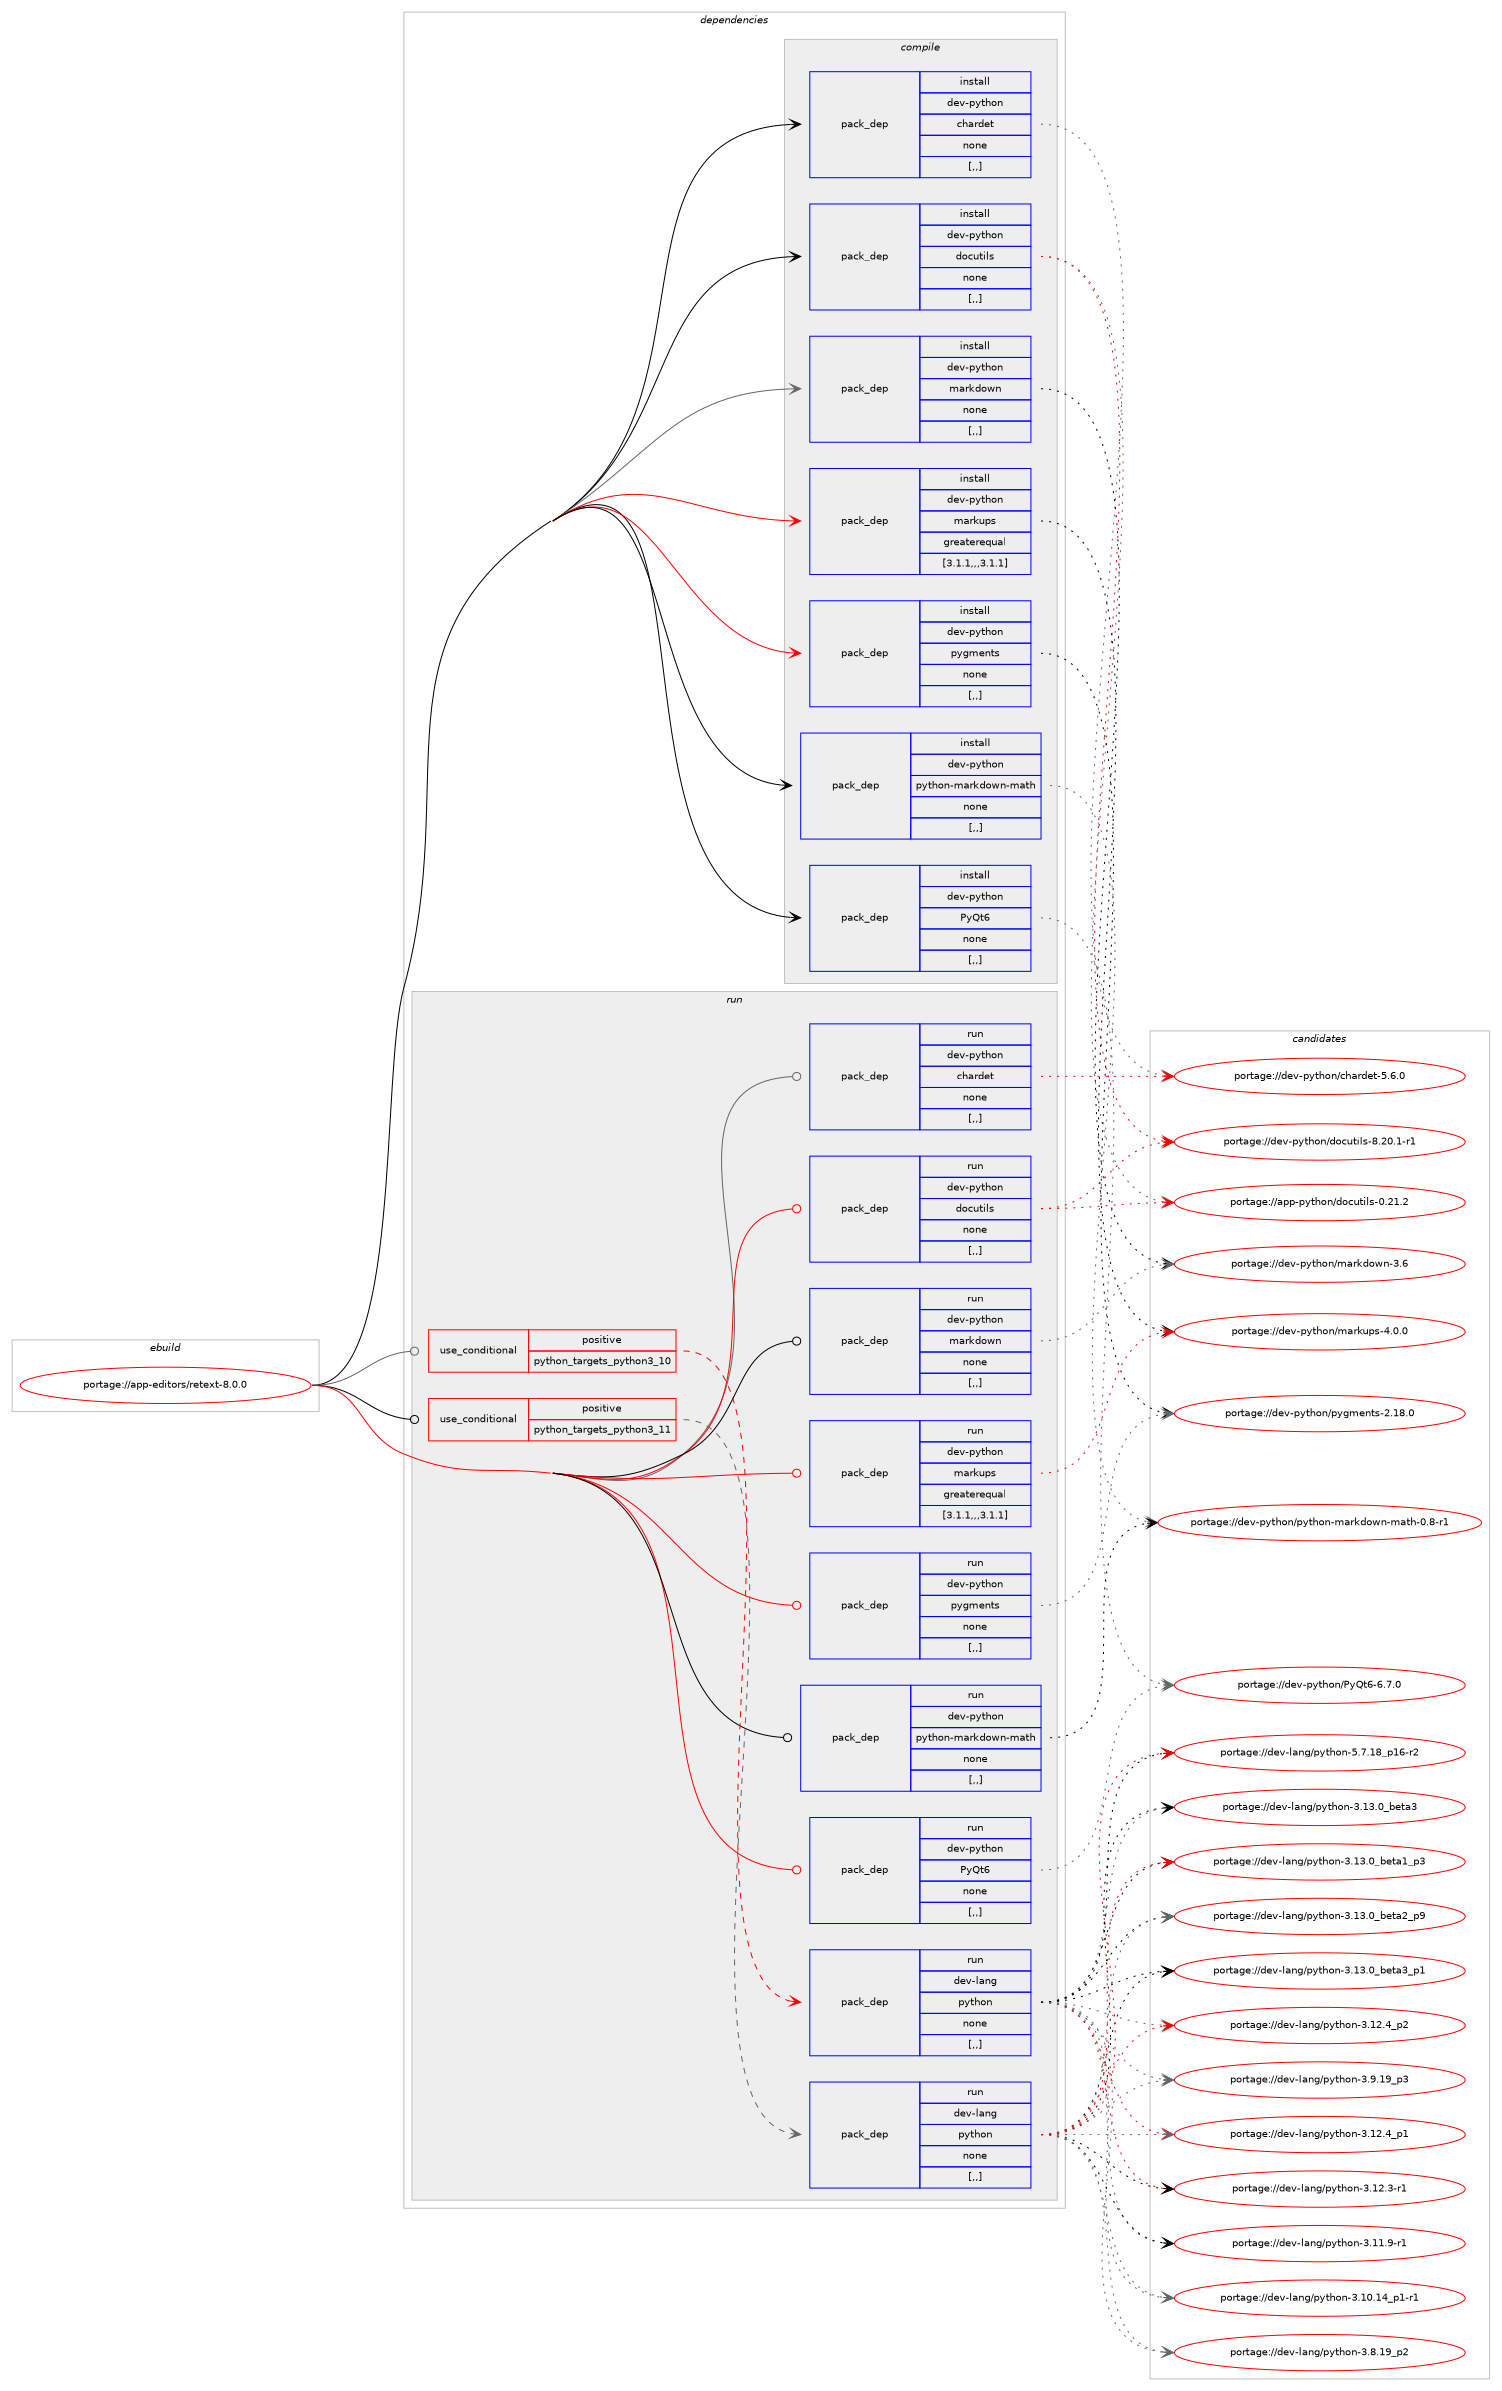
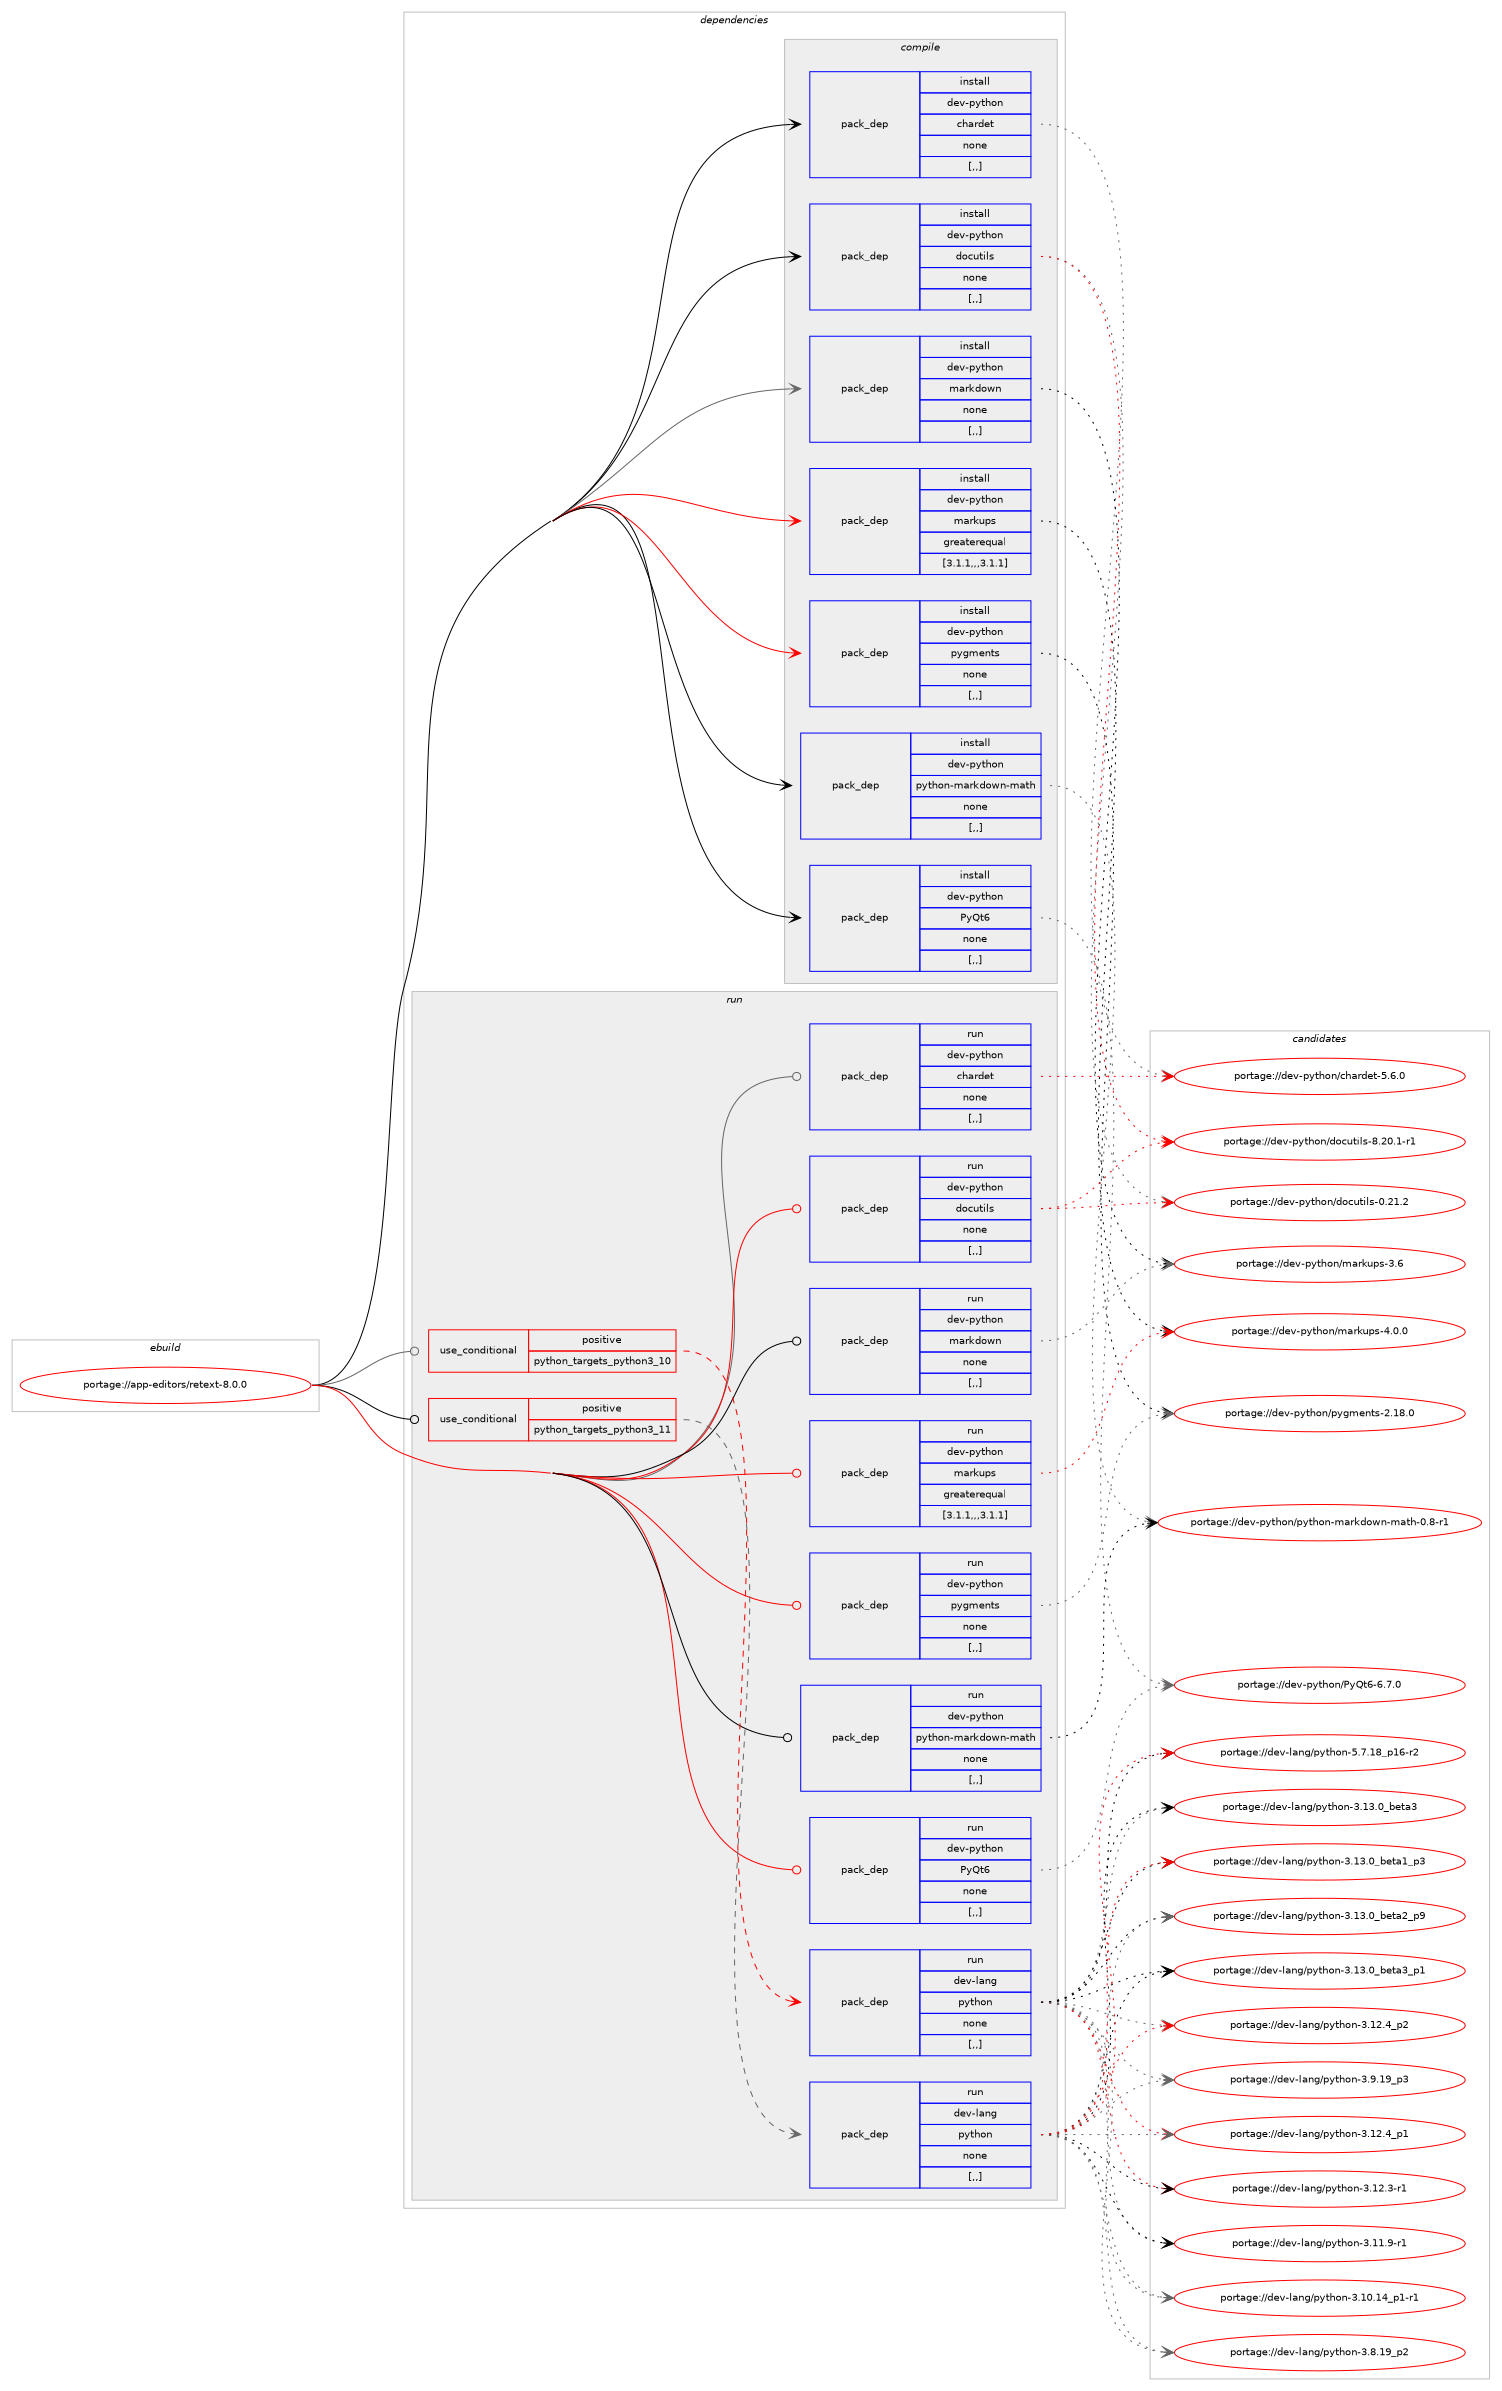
node "portage://app-python/docutils-0.21.2": label "portage://app-python/docutils-0.21.2" -> "portage://dev-python/docutils-0.21.2"
node "portage://dev-python/markdown-3.6": label "portage://dev-python/markdown-3.6" -> "portage://dev-python/markups-3.6"
